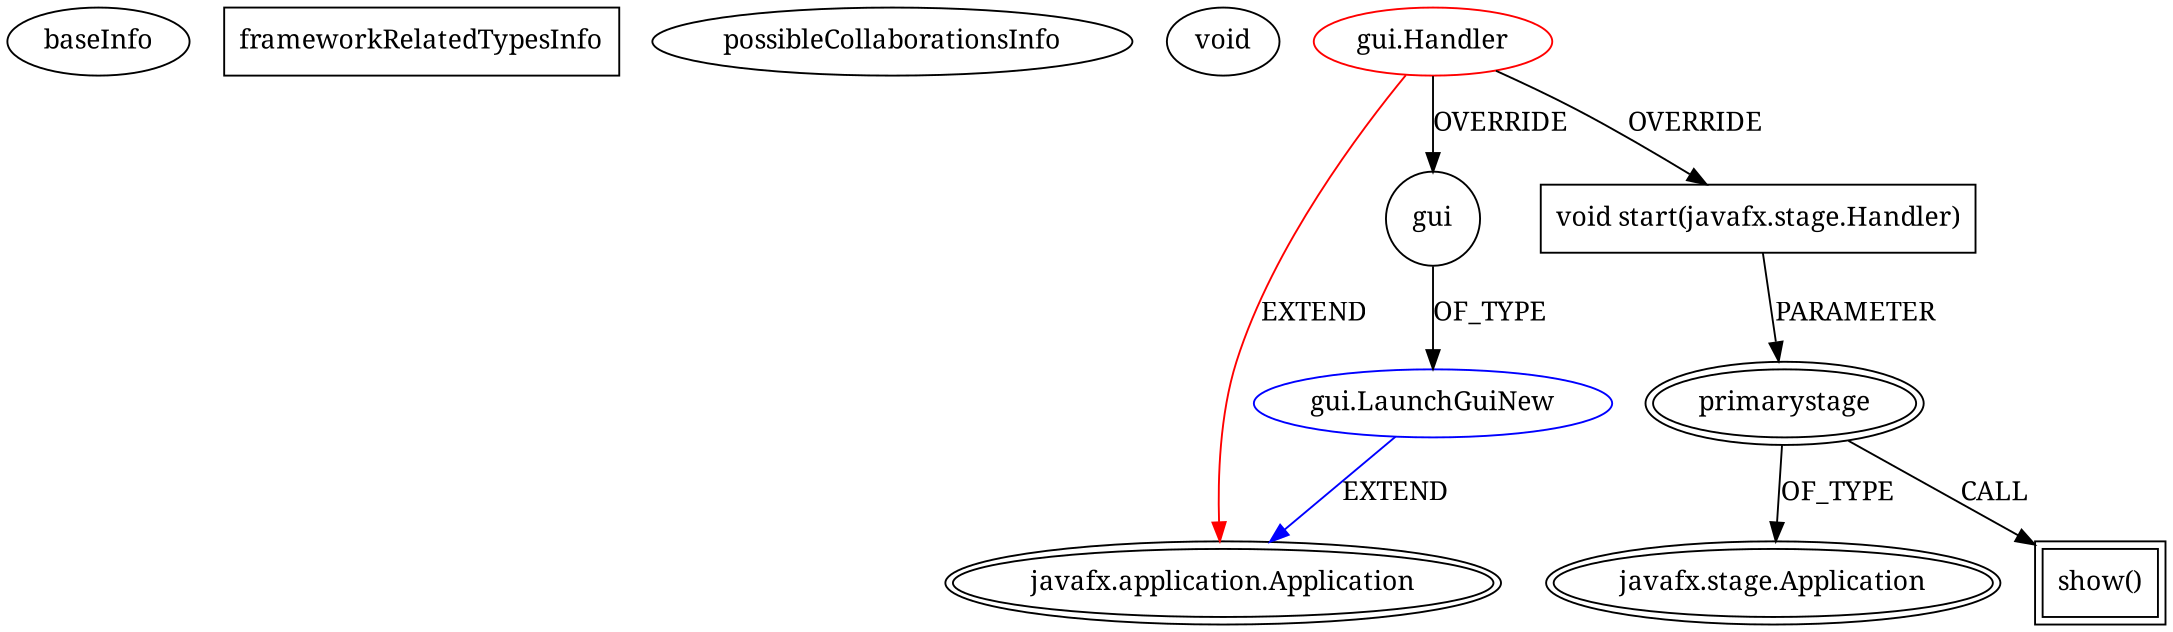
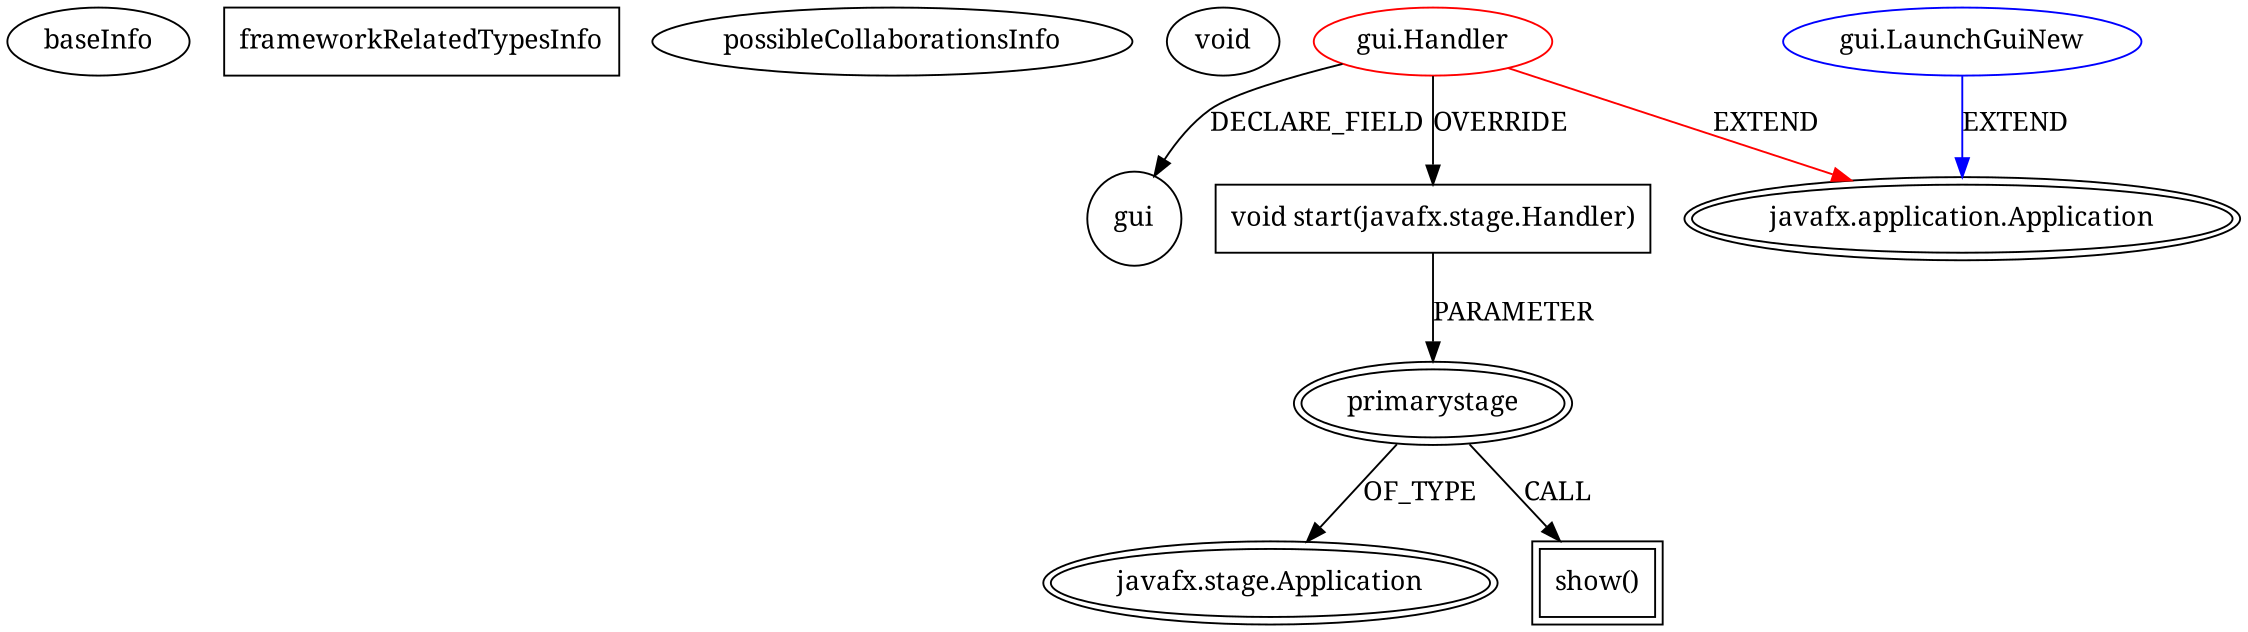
edge "gui.Handler" -> "gui": label "OVERRIDE" -> "DECLARE_FIELD"
edge "gui" -> "gui.LaunchGuiNew": removed, label "OF_TYPE"
